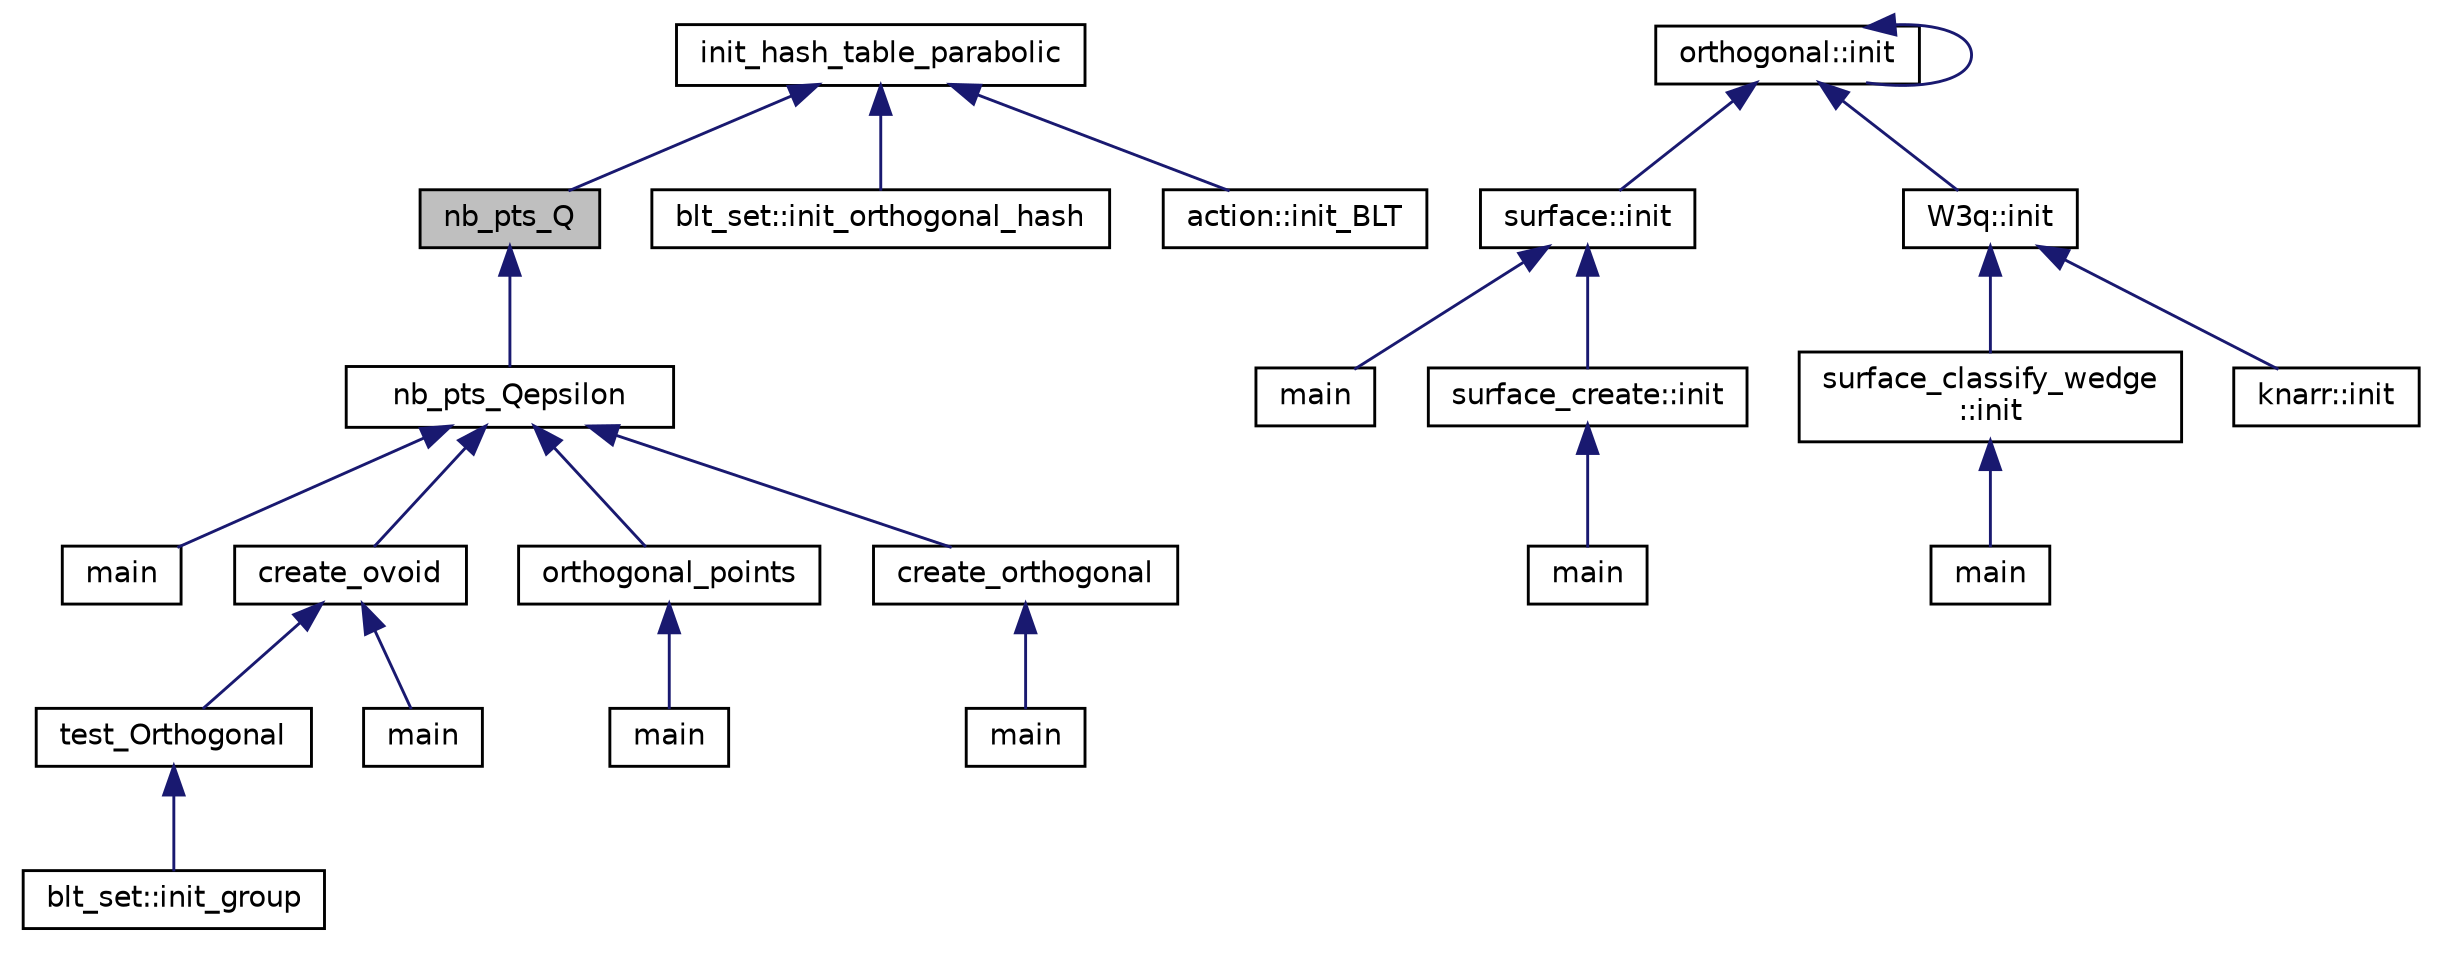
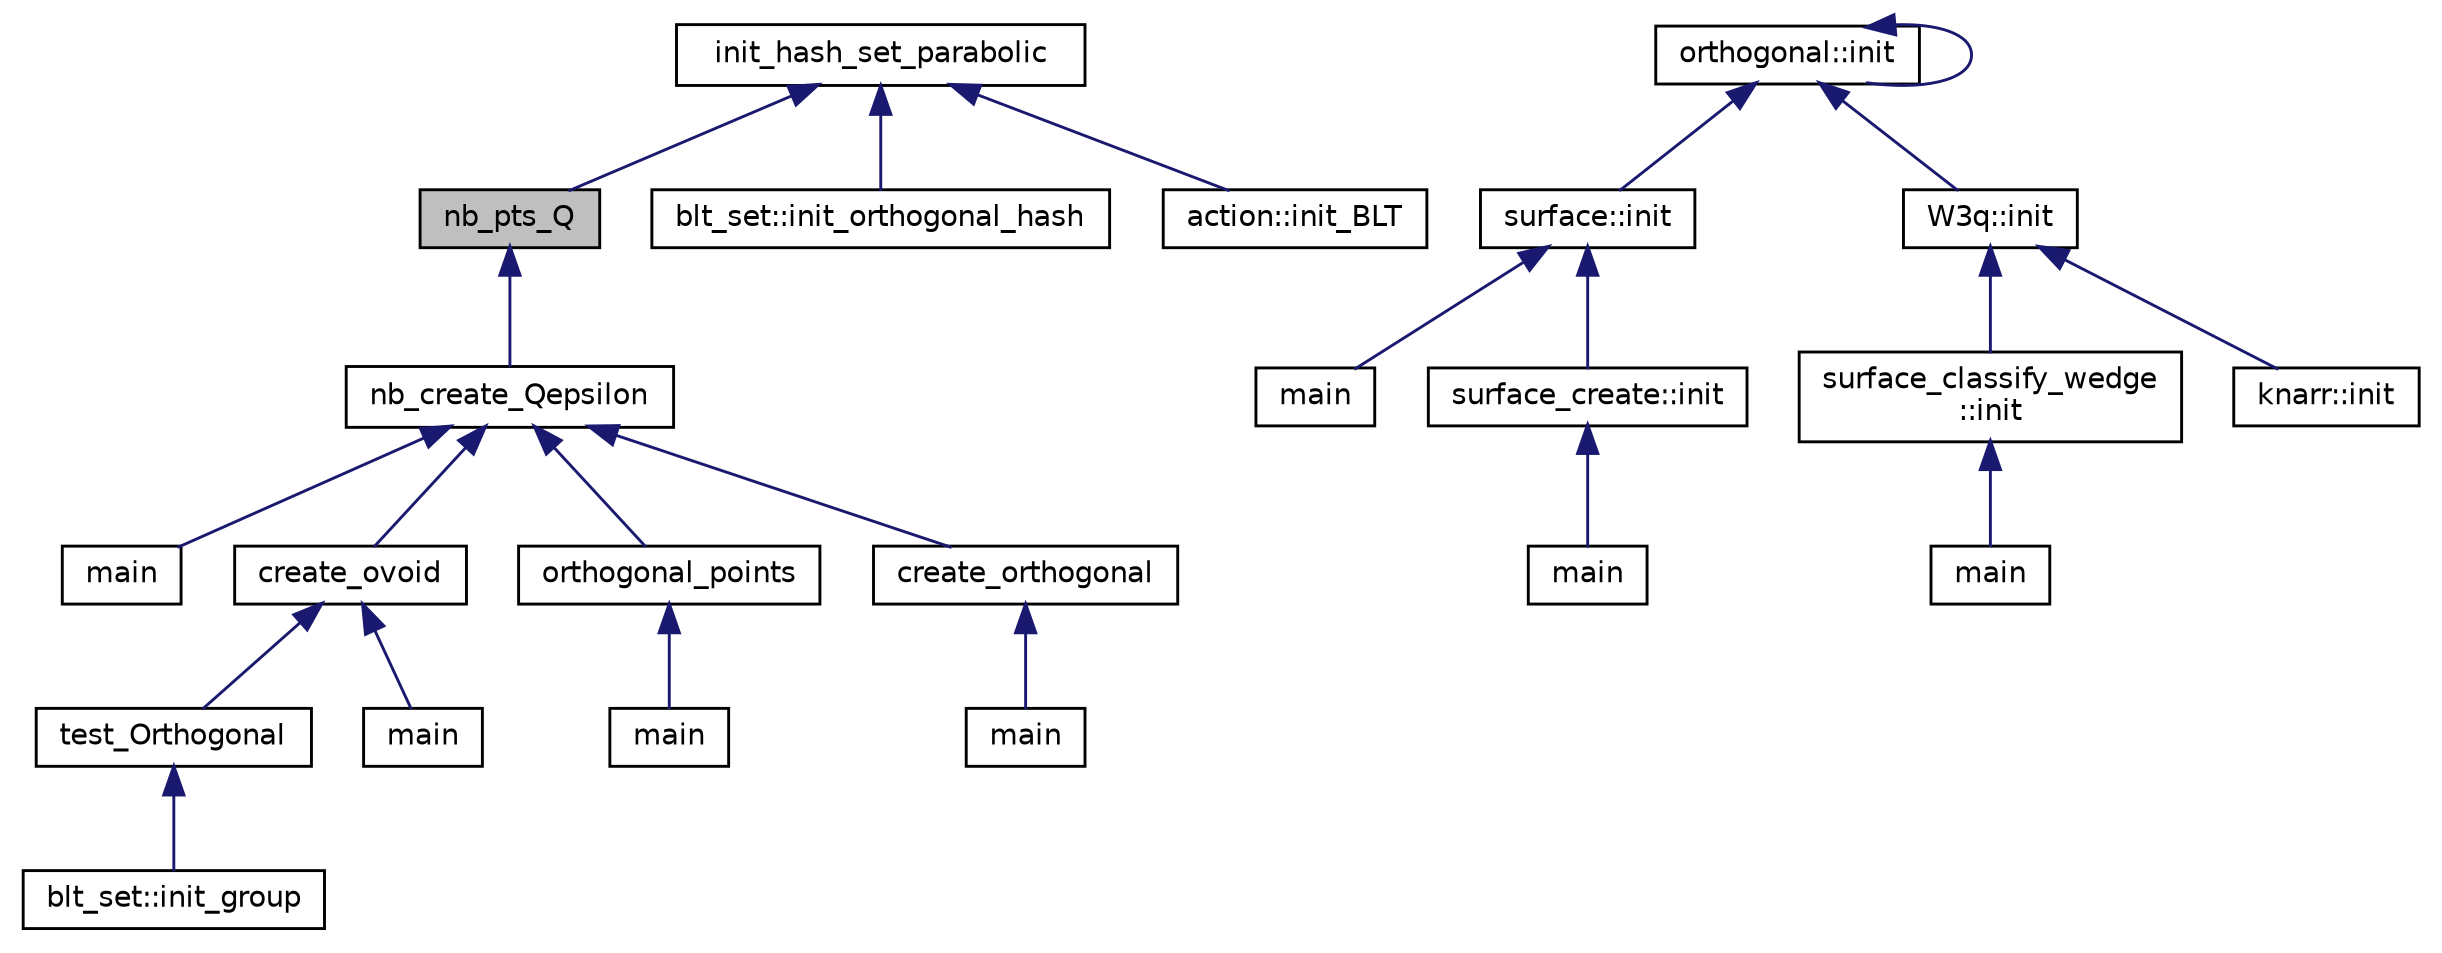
node "init_hash_table_parabolic": label "init_hash_table_parabolic" -> "init_hash_set_parabolic"
node "nb_pts_Qepsilon": label "nb_pts_Qepsilon" -> "nb_create_Qepsilon"
